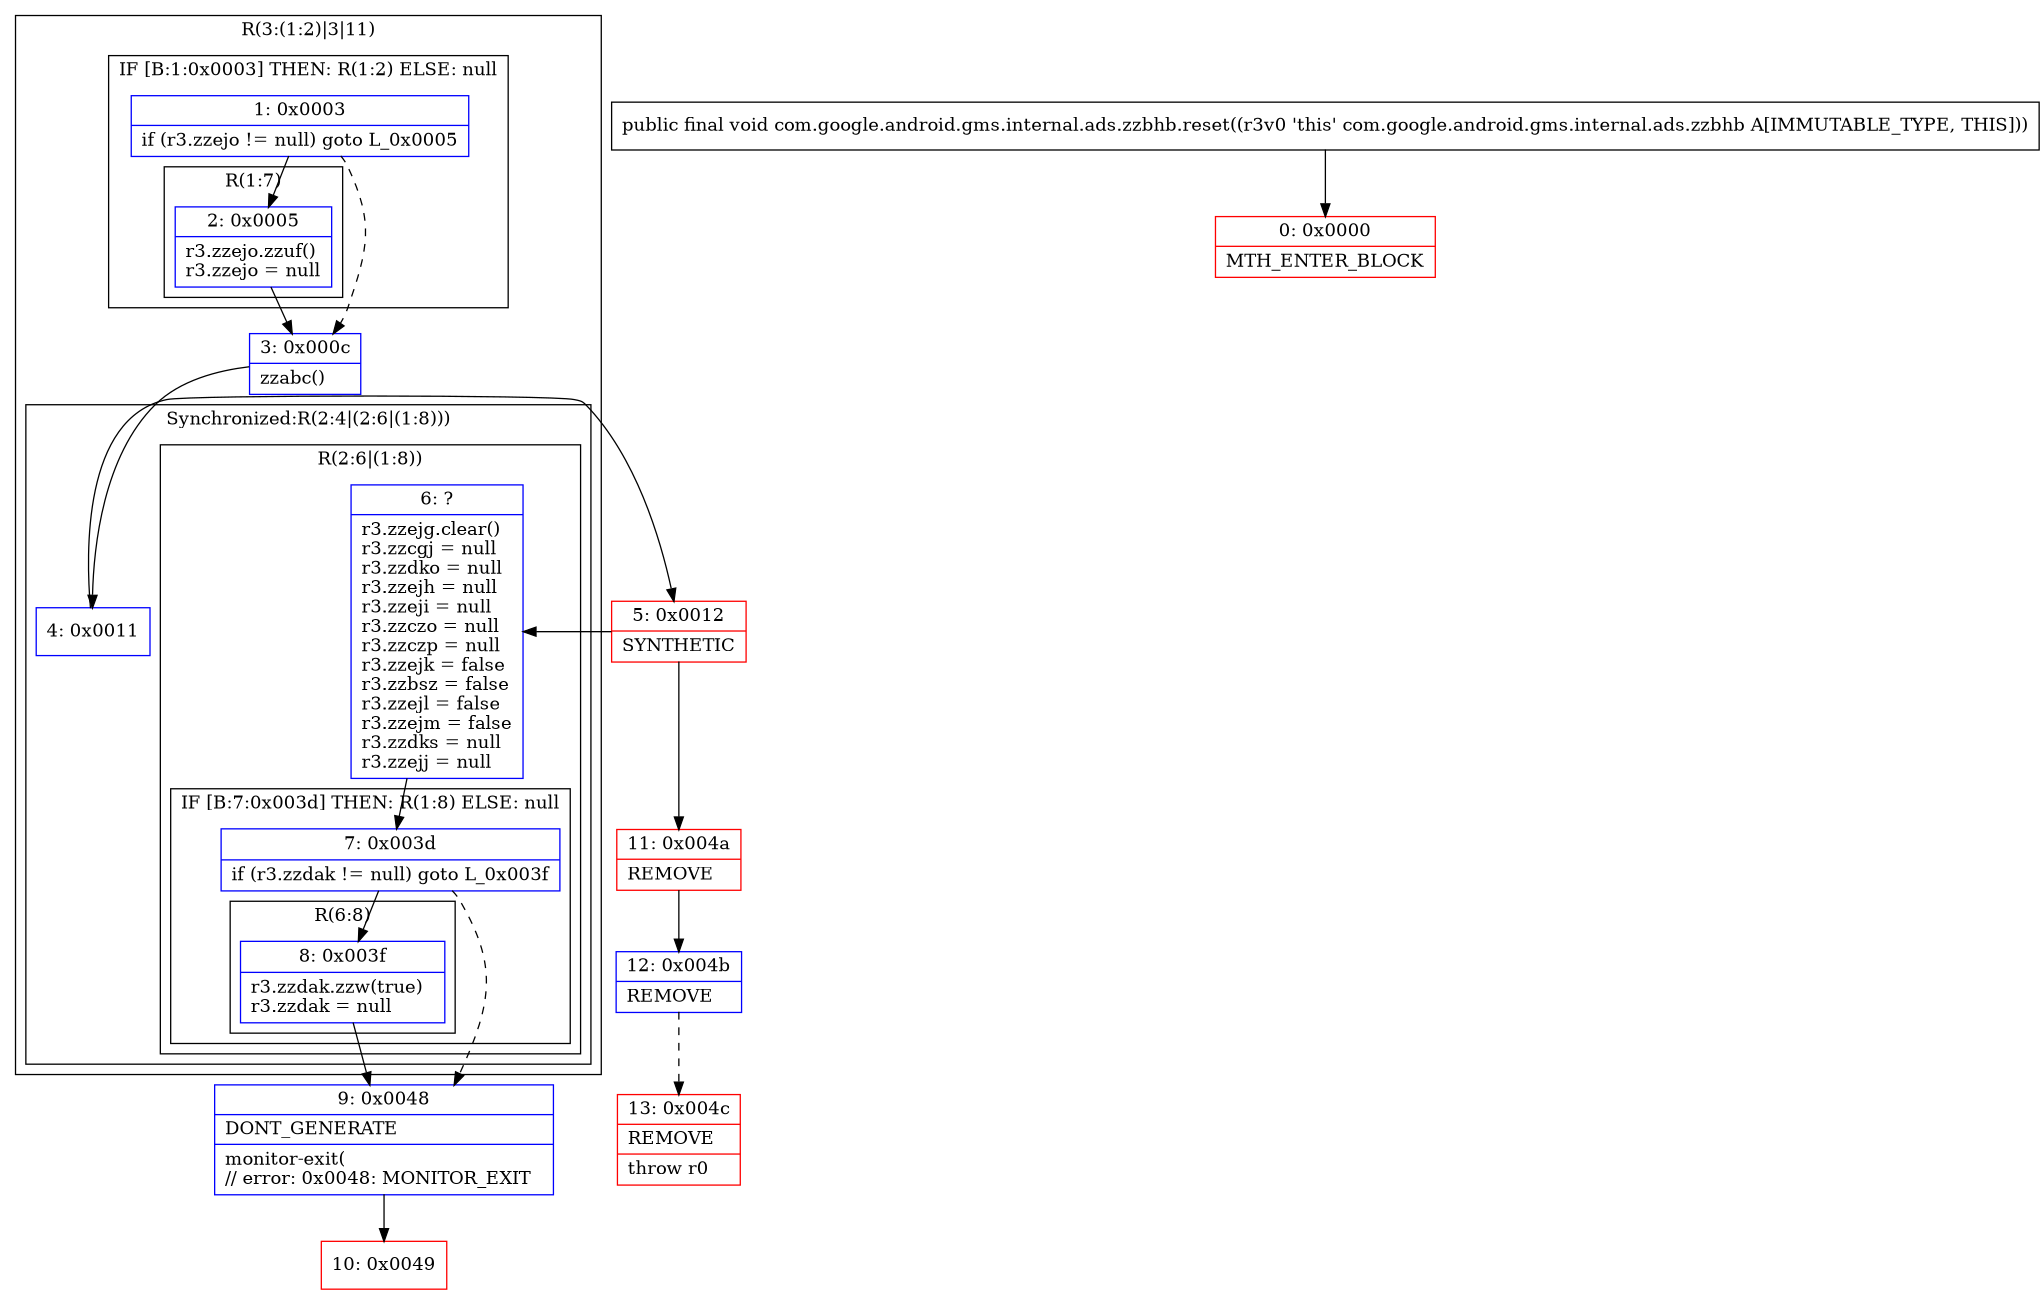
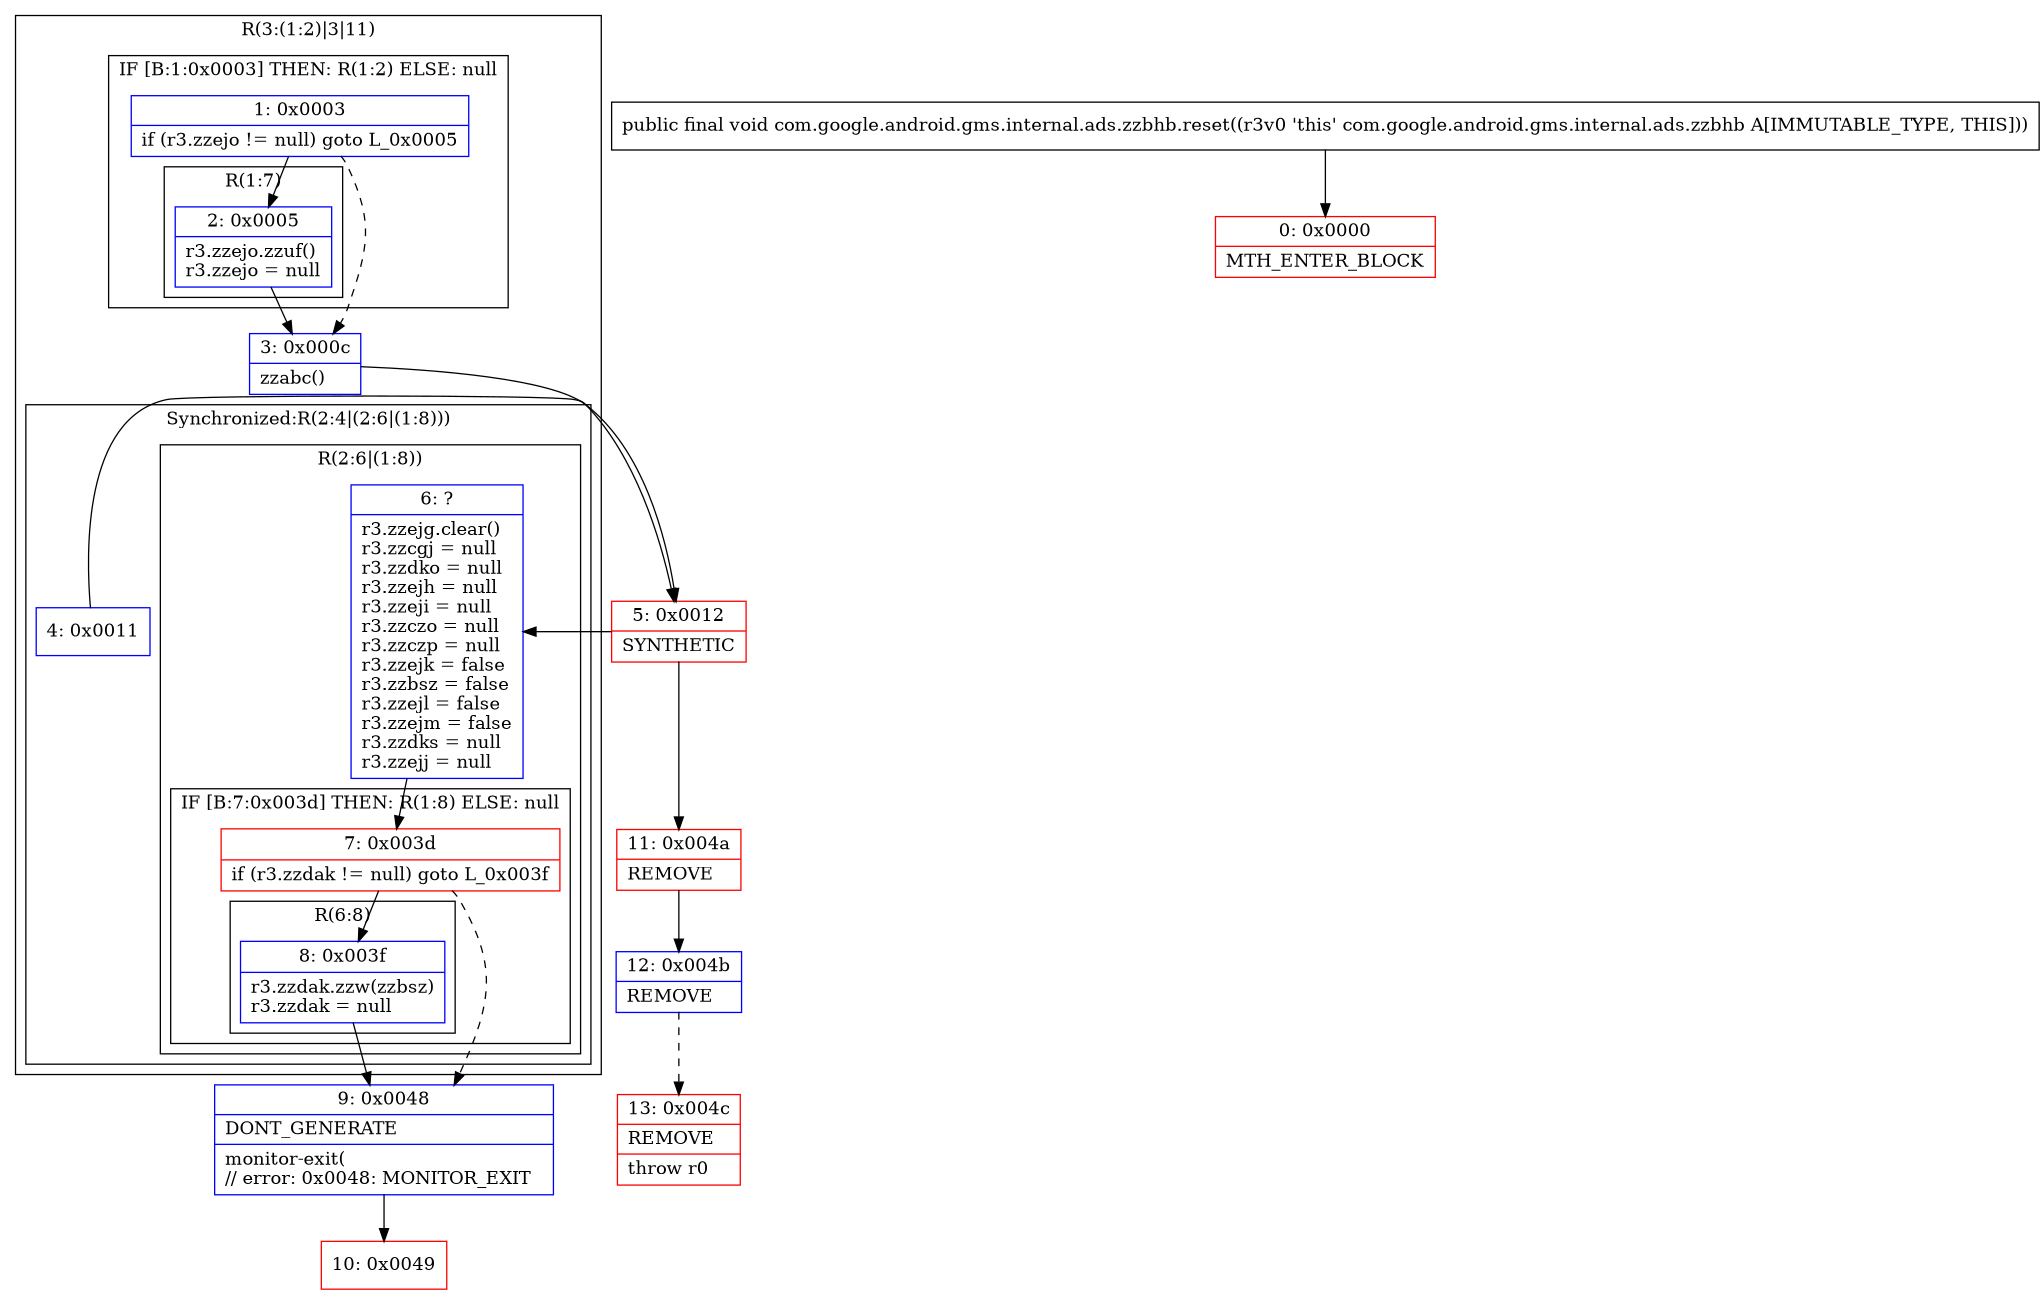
edge "3: 0x000c" -> "4: 0x0011": now "3: 0x000c" -> "5: 0x0012"
node "7: 0x003d": color blue -> red
node "8: 0x003f": text "r3.zzdak.zzw(true)" -> "r3.zzdak.zzw(zzbsz)"
